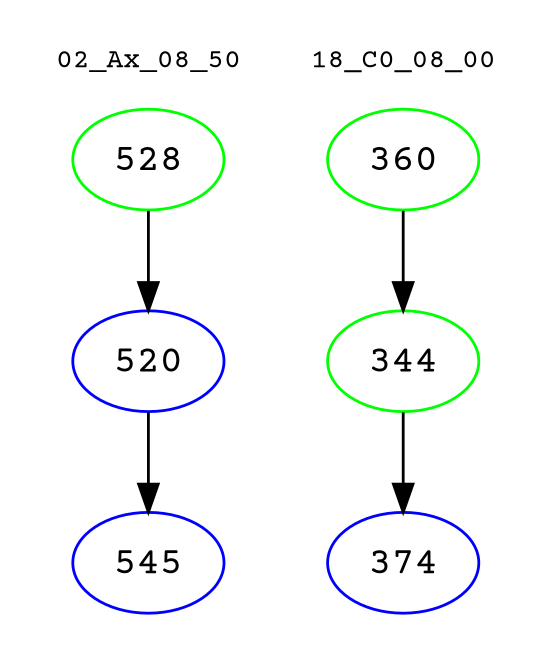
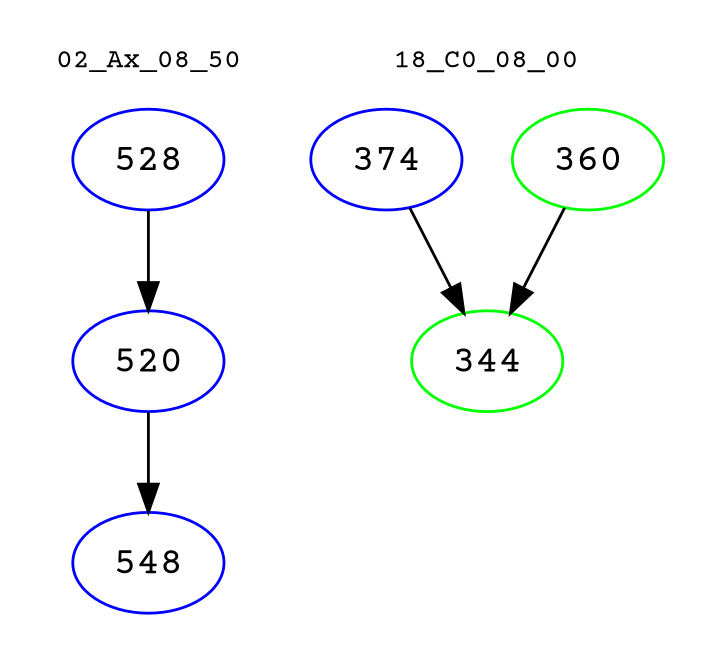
node "528": color green -> blue
edge "344" -> "374": reversed
node "545": label "545" -> "548"
